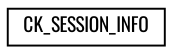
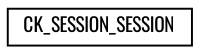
node "CK_SESSION_INFO": label "CK_SESSION_INFO" -> "CK_SESSION_SESSION"
